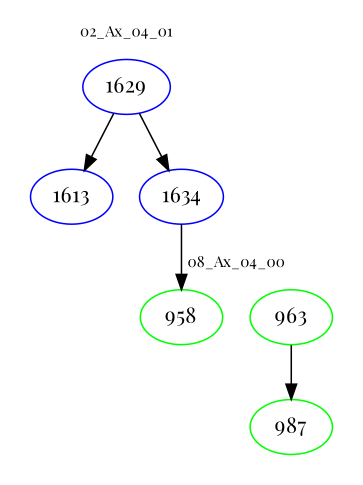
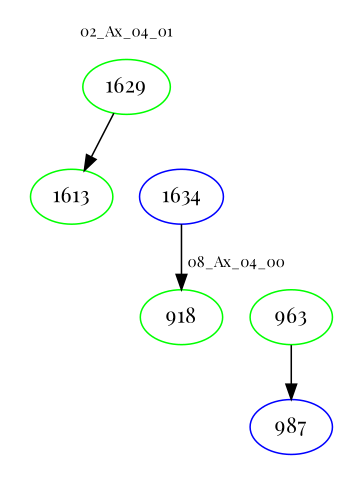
node "1629": color blue -> green
edge "1629" -> "1634": removed
node "1613": color blue -> green
node "958": label "958" -> "918"
node "987": color green -> blue
